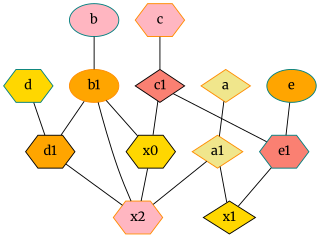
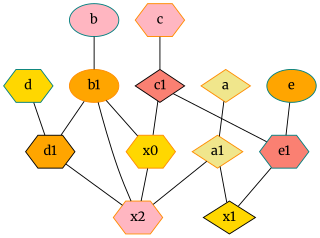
node "x0": color black -> darkorange
